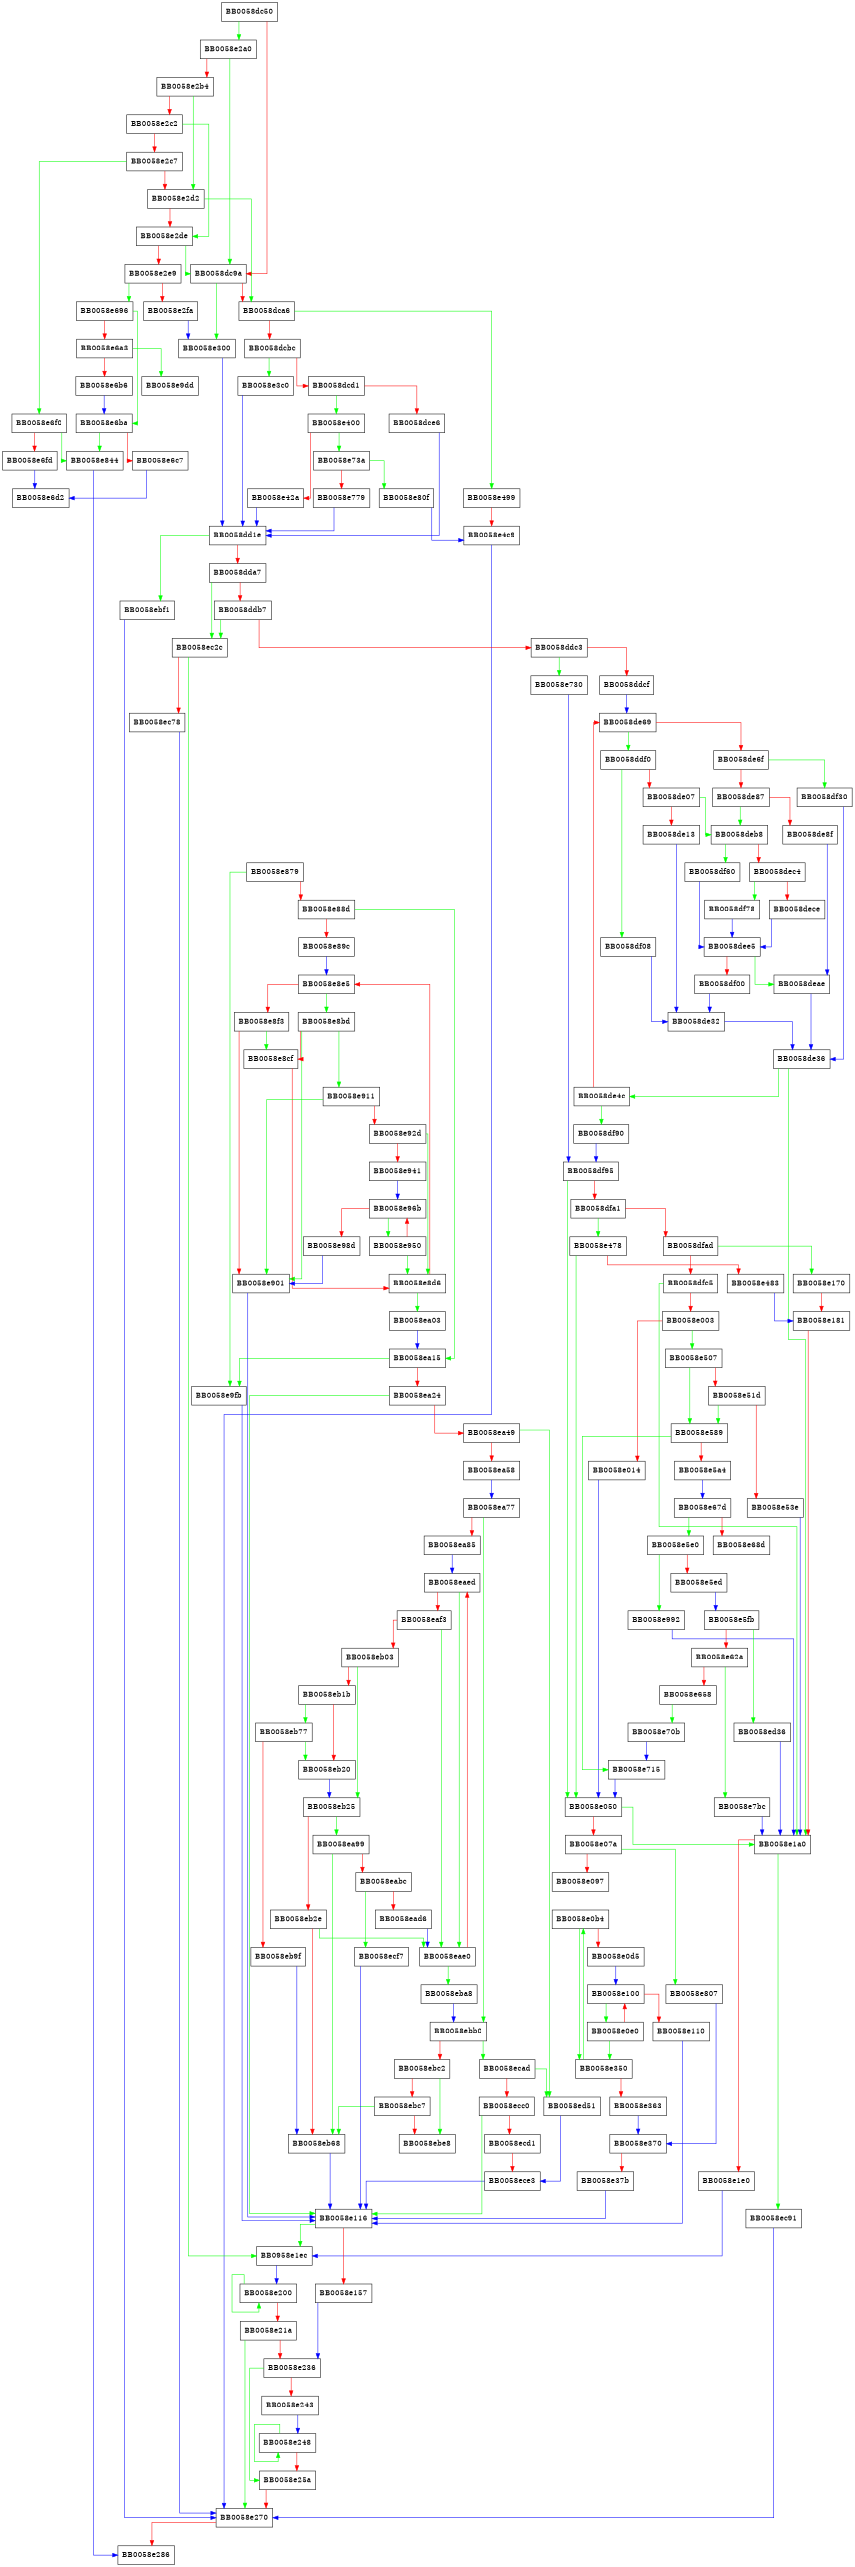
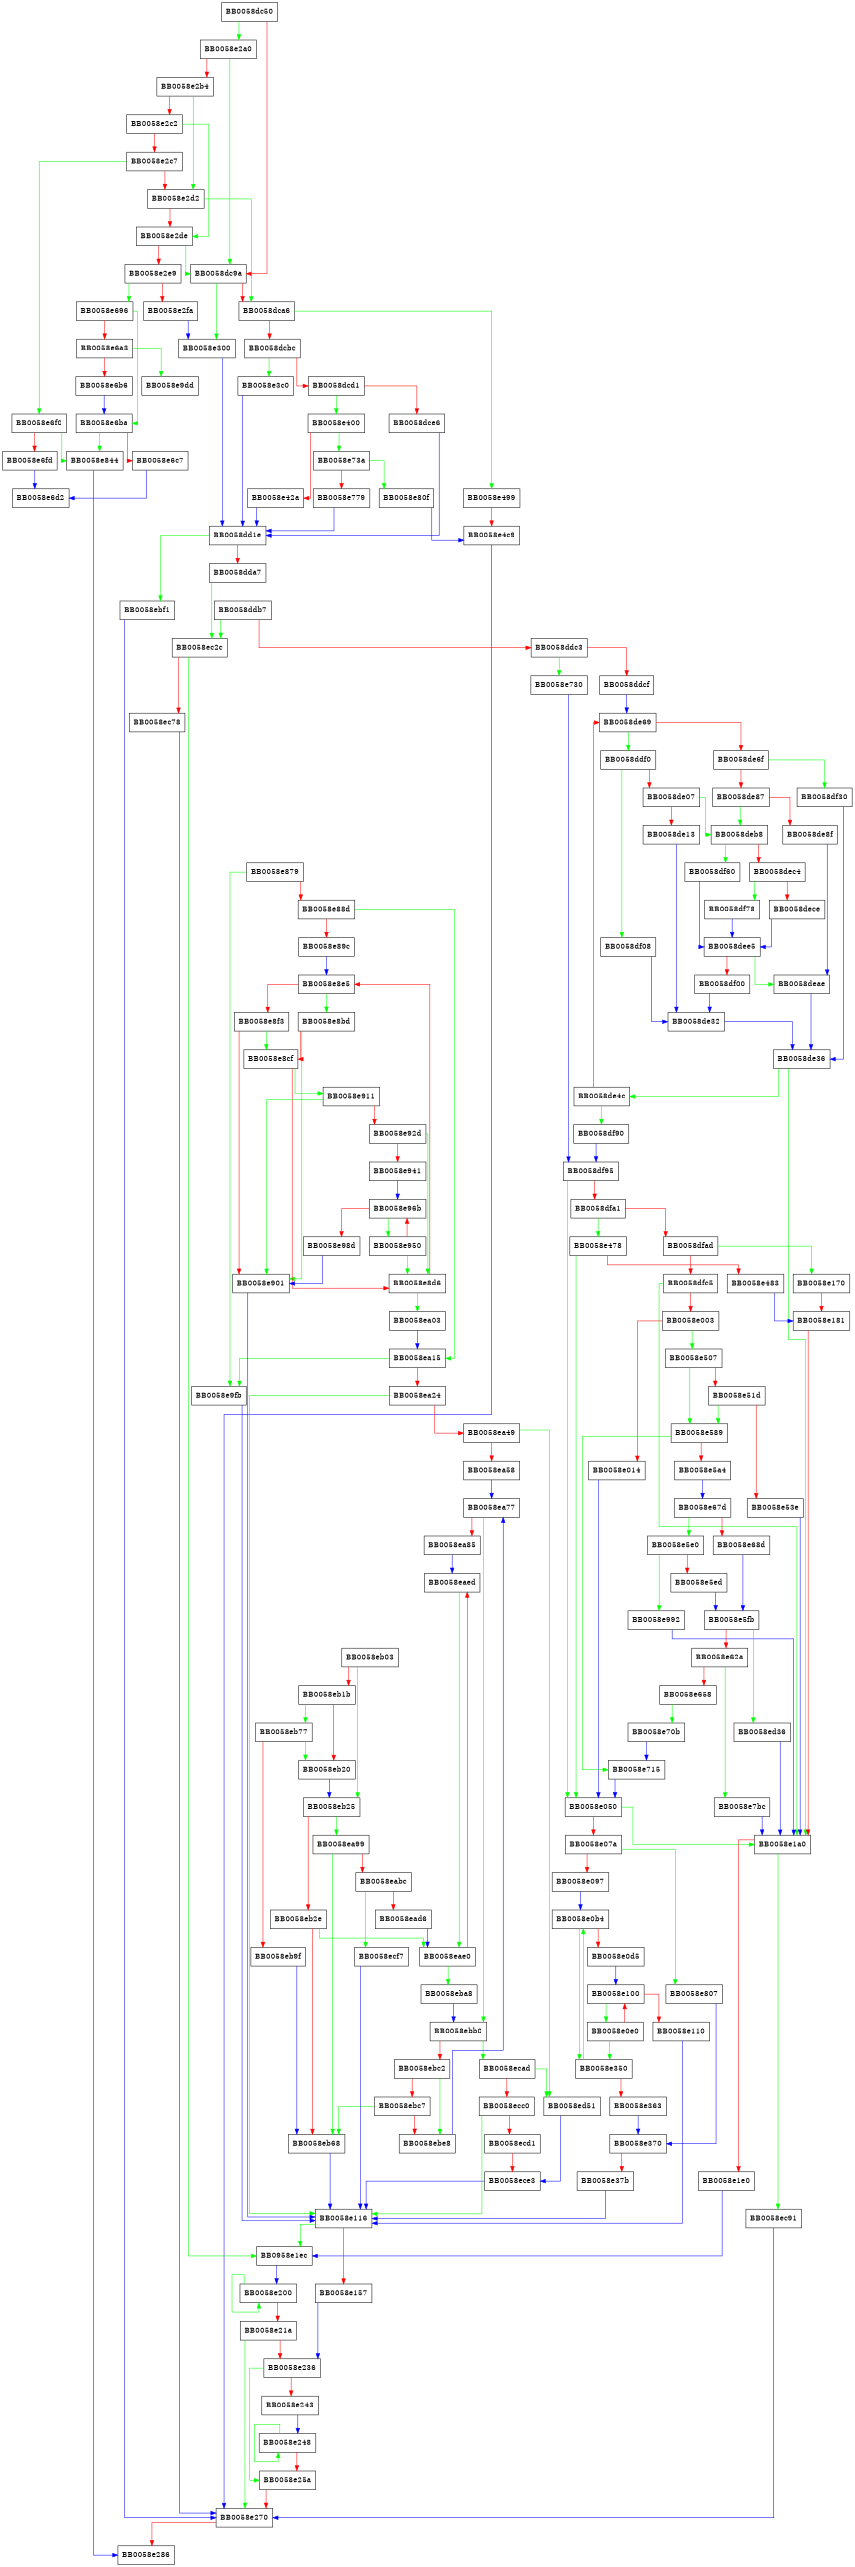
edge "BB0058dda7" -> "BB0058ddb7": removed
edge "BB0058e8bd" -> "BB0058e911": now "BB0058e8cf" -> "BB0058e911"
edge "BB0058e68d" -> "BB0058e5fb": added
node "BB0058eaf3": removed
edge "BB0058ebe8" -> "BB0058ea77": added
edge "BB0058e097" -> "BB0058e0b4": added
